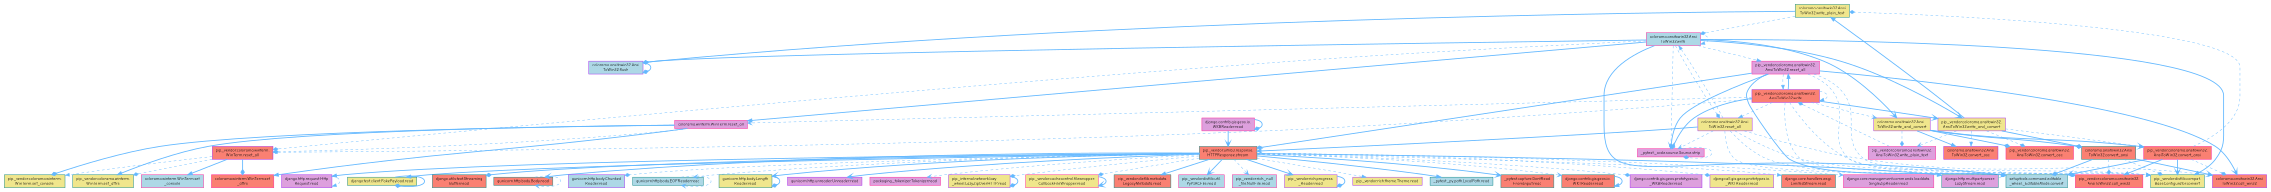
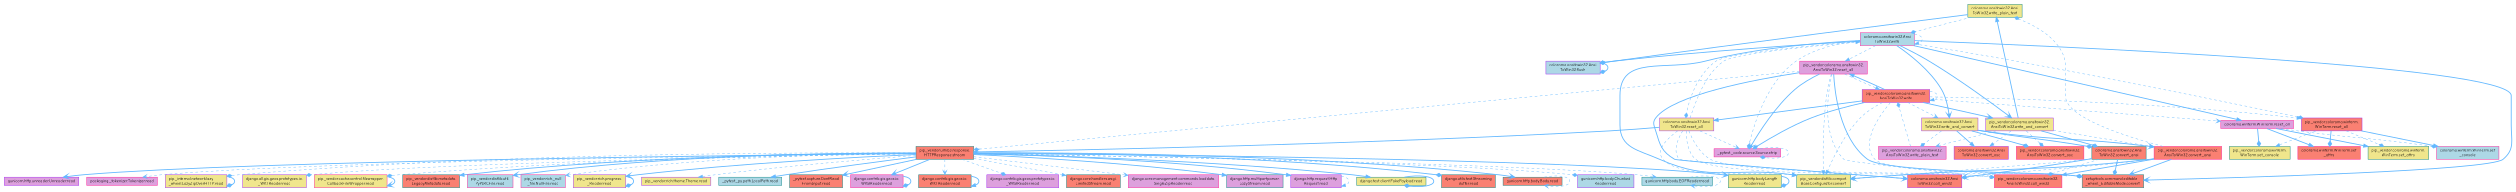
edge "pip._vendor.colorama.ansitowin32. AnsiToWin32.write" -> "colorama.ansitowin32.Ansi ToWin32.reset_all": style dashed -> bold
edge "pip._vendor.colorama.ansitowin32. AnsiToWin32.reset_all" -> "pip._vendor.urllib3.response. HTTPResponse.stream": style bold -> dashed
edge "django.contrib.gis.geos.io. WKBReader.read" -> "pip._vendor.urllib3.response. HTTPResponse.stream": reversed
edge "colorama.winterm.WinTerm.reset_all" -> "pip._vendor.colorama.winterm. WinTerm.reset_all": now "colorama.winterm.WinTerm.reset_all" -> "colorama.winterm.WinTerm.set _console"
node "setuptools.command.editable _wheel._EditableMode.convert": fillcolor lightblue -> salmon
